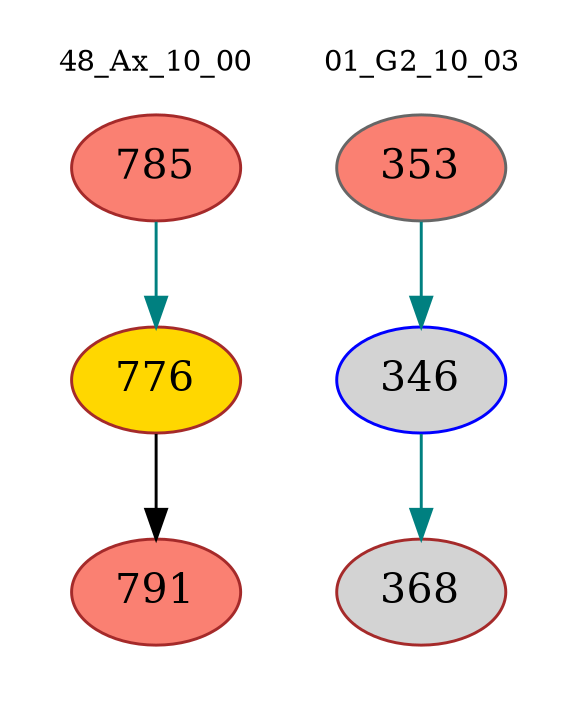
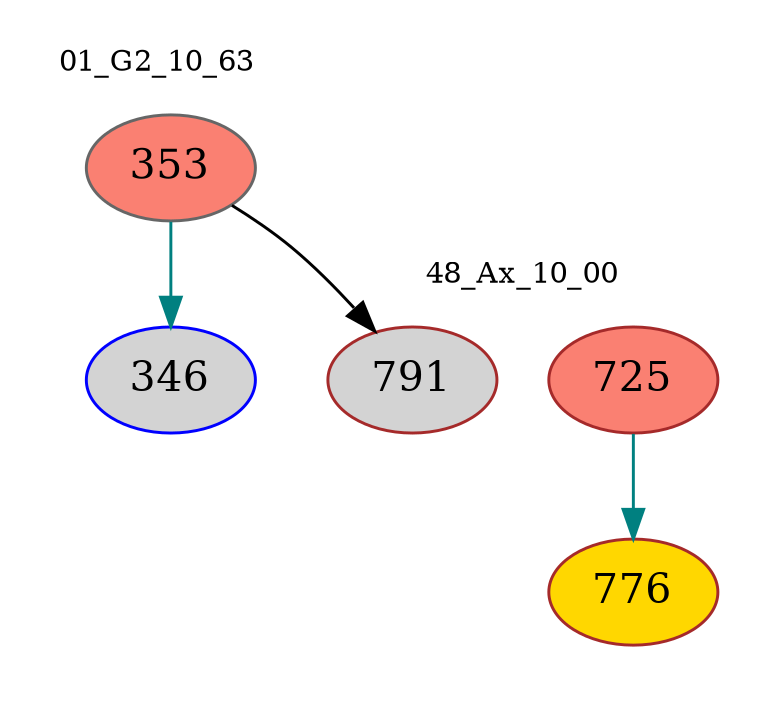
cluster "01_G2_10_03": label "01_G2_10_03" -> "01_G2_10_63"
node "785": label "785" -> "725"
edge "776" -> "791": now "353" -> "791"
node "791": fillcolor salmon -> lightgrey
node "368": removed
